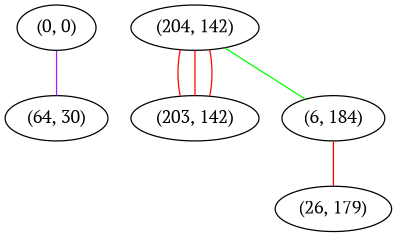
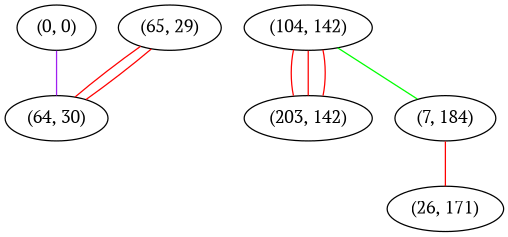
node "(65, 29)": added
node "(204, 142)": label "(204, 142)" -> "(104, 142)"
node "(6, 184)": label "(6, 184)" -> "(7, 184)"
node "(26, 179)": label "(26, 179)" -> "(26, 171)"
